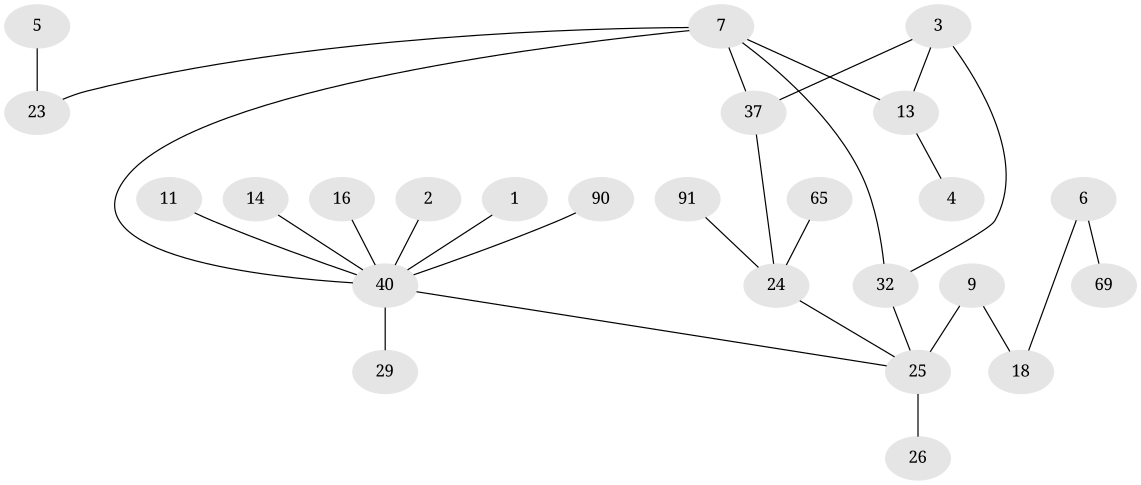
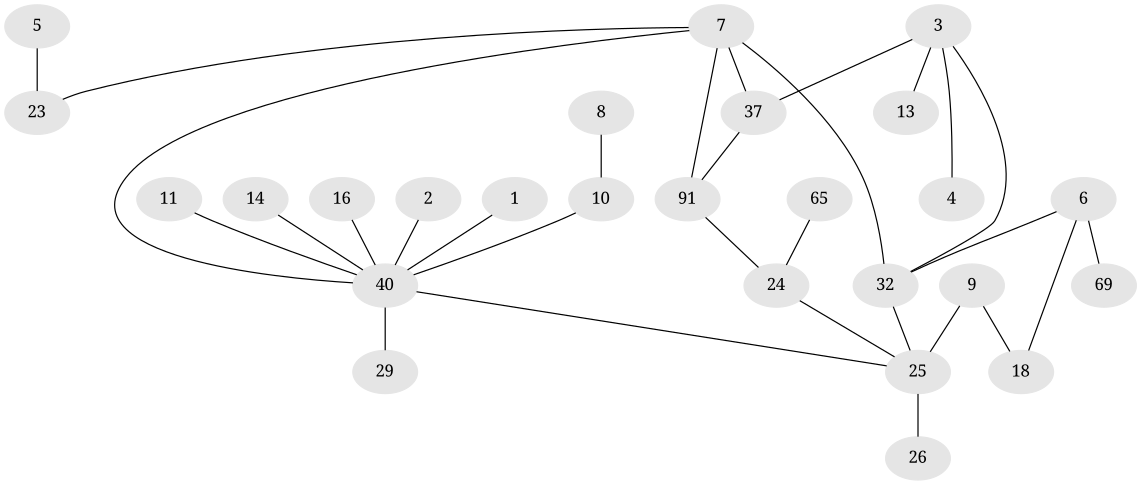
edge "7" -- "13": now "7" -- "91"
node "8": added
edge "13" -- "4": now "3" -- "4"
node "90": label "90" -> "10"
edge "37" -- "24": now "37" -- "91"
edge "6" -- "32": added
